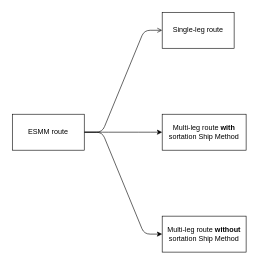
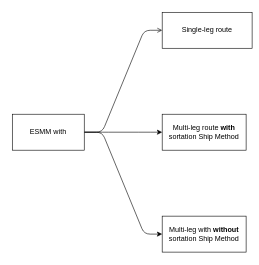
node "Single-leg route": size 72x36 -> 90x36
node "ESMM route": label "ESMM route" -> "ESMM with"
node "Multi-leg route without sortation Ship Method": label "Multi-leg route without sortation Ship Method" -> "Multi-leg with without sortation Ship Method"
